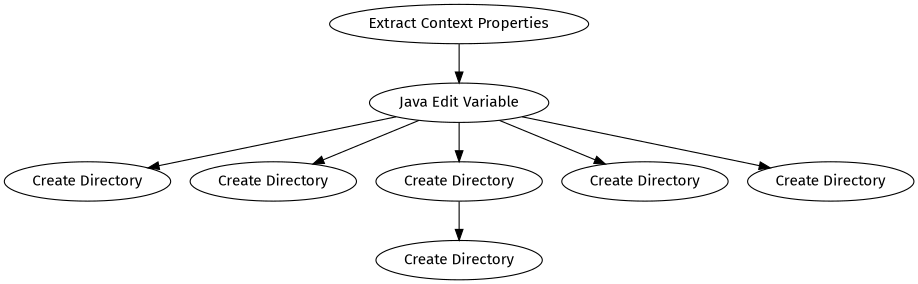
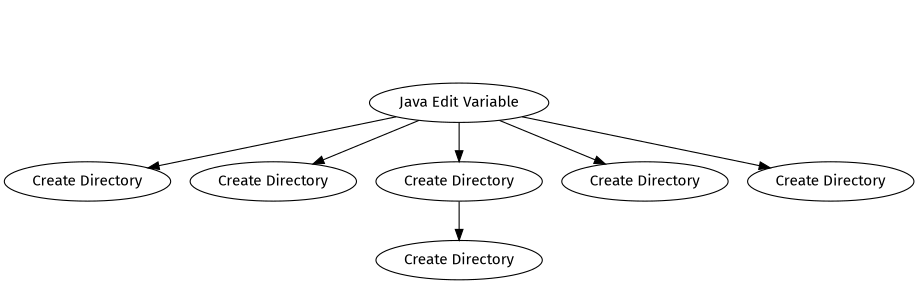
node "Extract Context Properties": removed
